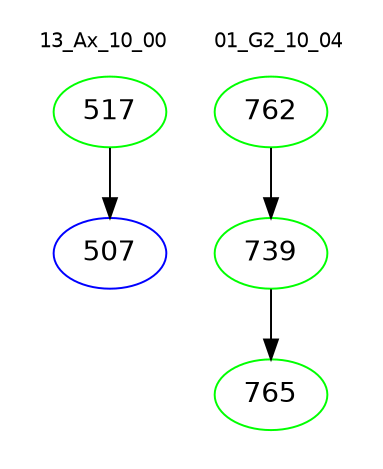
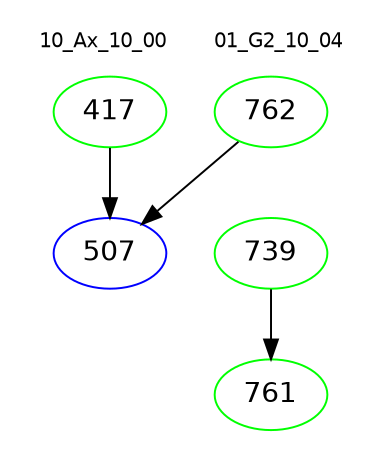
cluster "13_Ax_10_00": label "13_Ax_10_00" -> "10_Ax_10_00"
node "517": label "517" -> "417"
edge "762" -> "739": now "762" -> "507"
node "765": label "765" -> "761"
